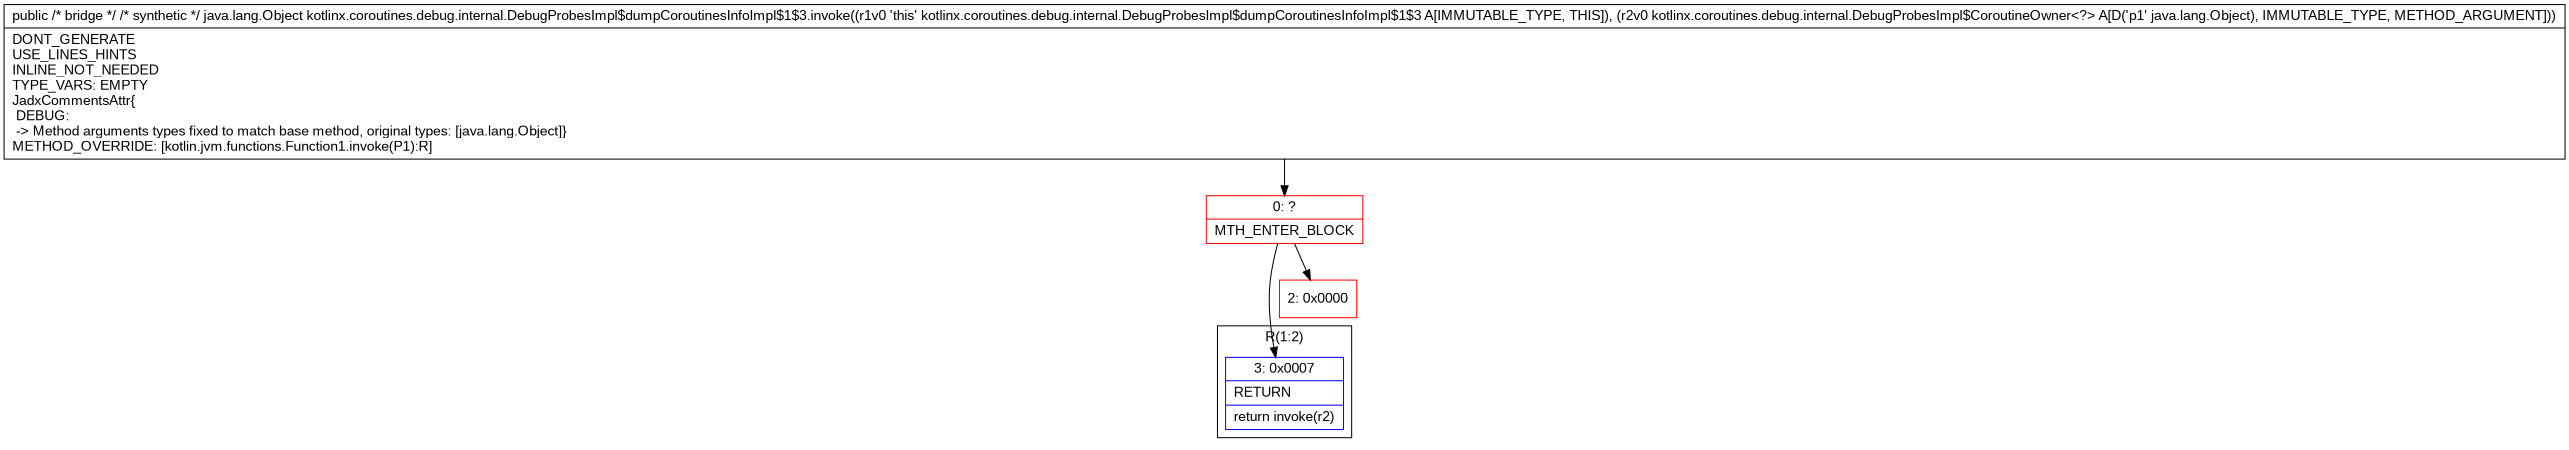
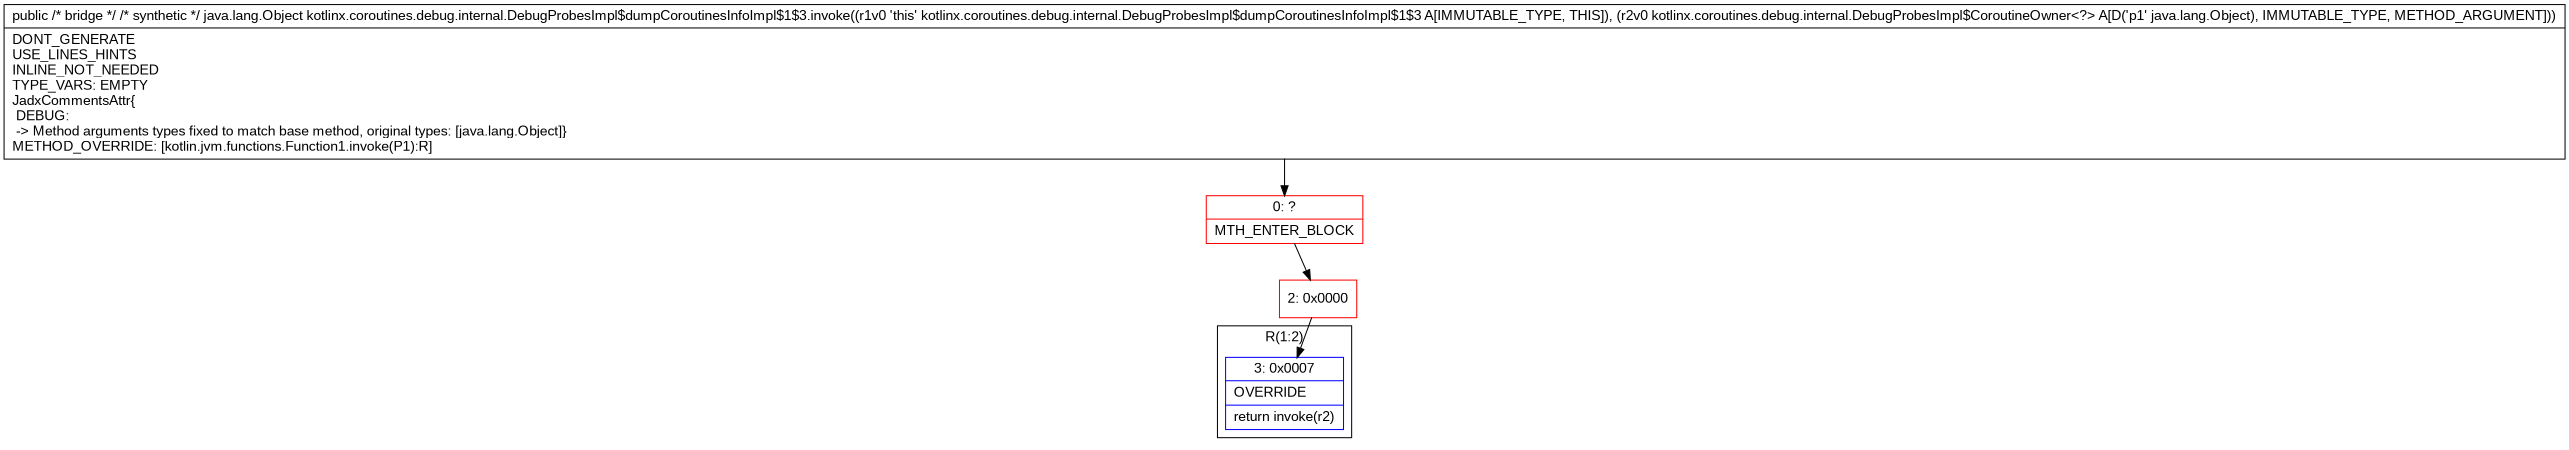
edge "0: ?" -> "3: 0x0007": now "2: 0x0000" -> "3: 0x0007"
node "3: 0x0007": text "RETURN" -> "OVERRIDE"
